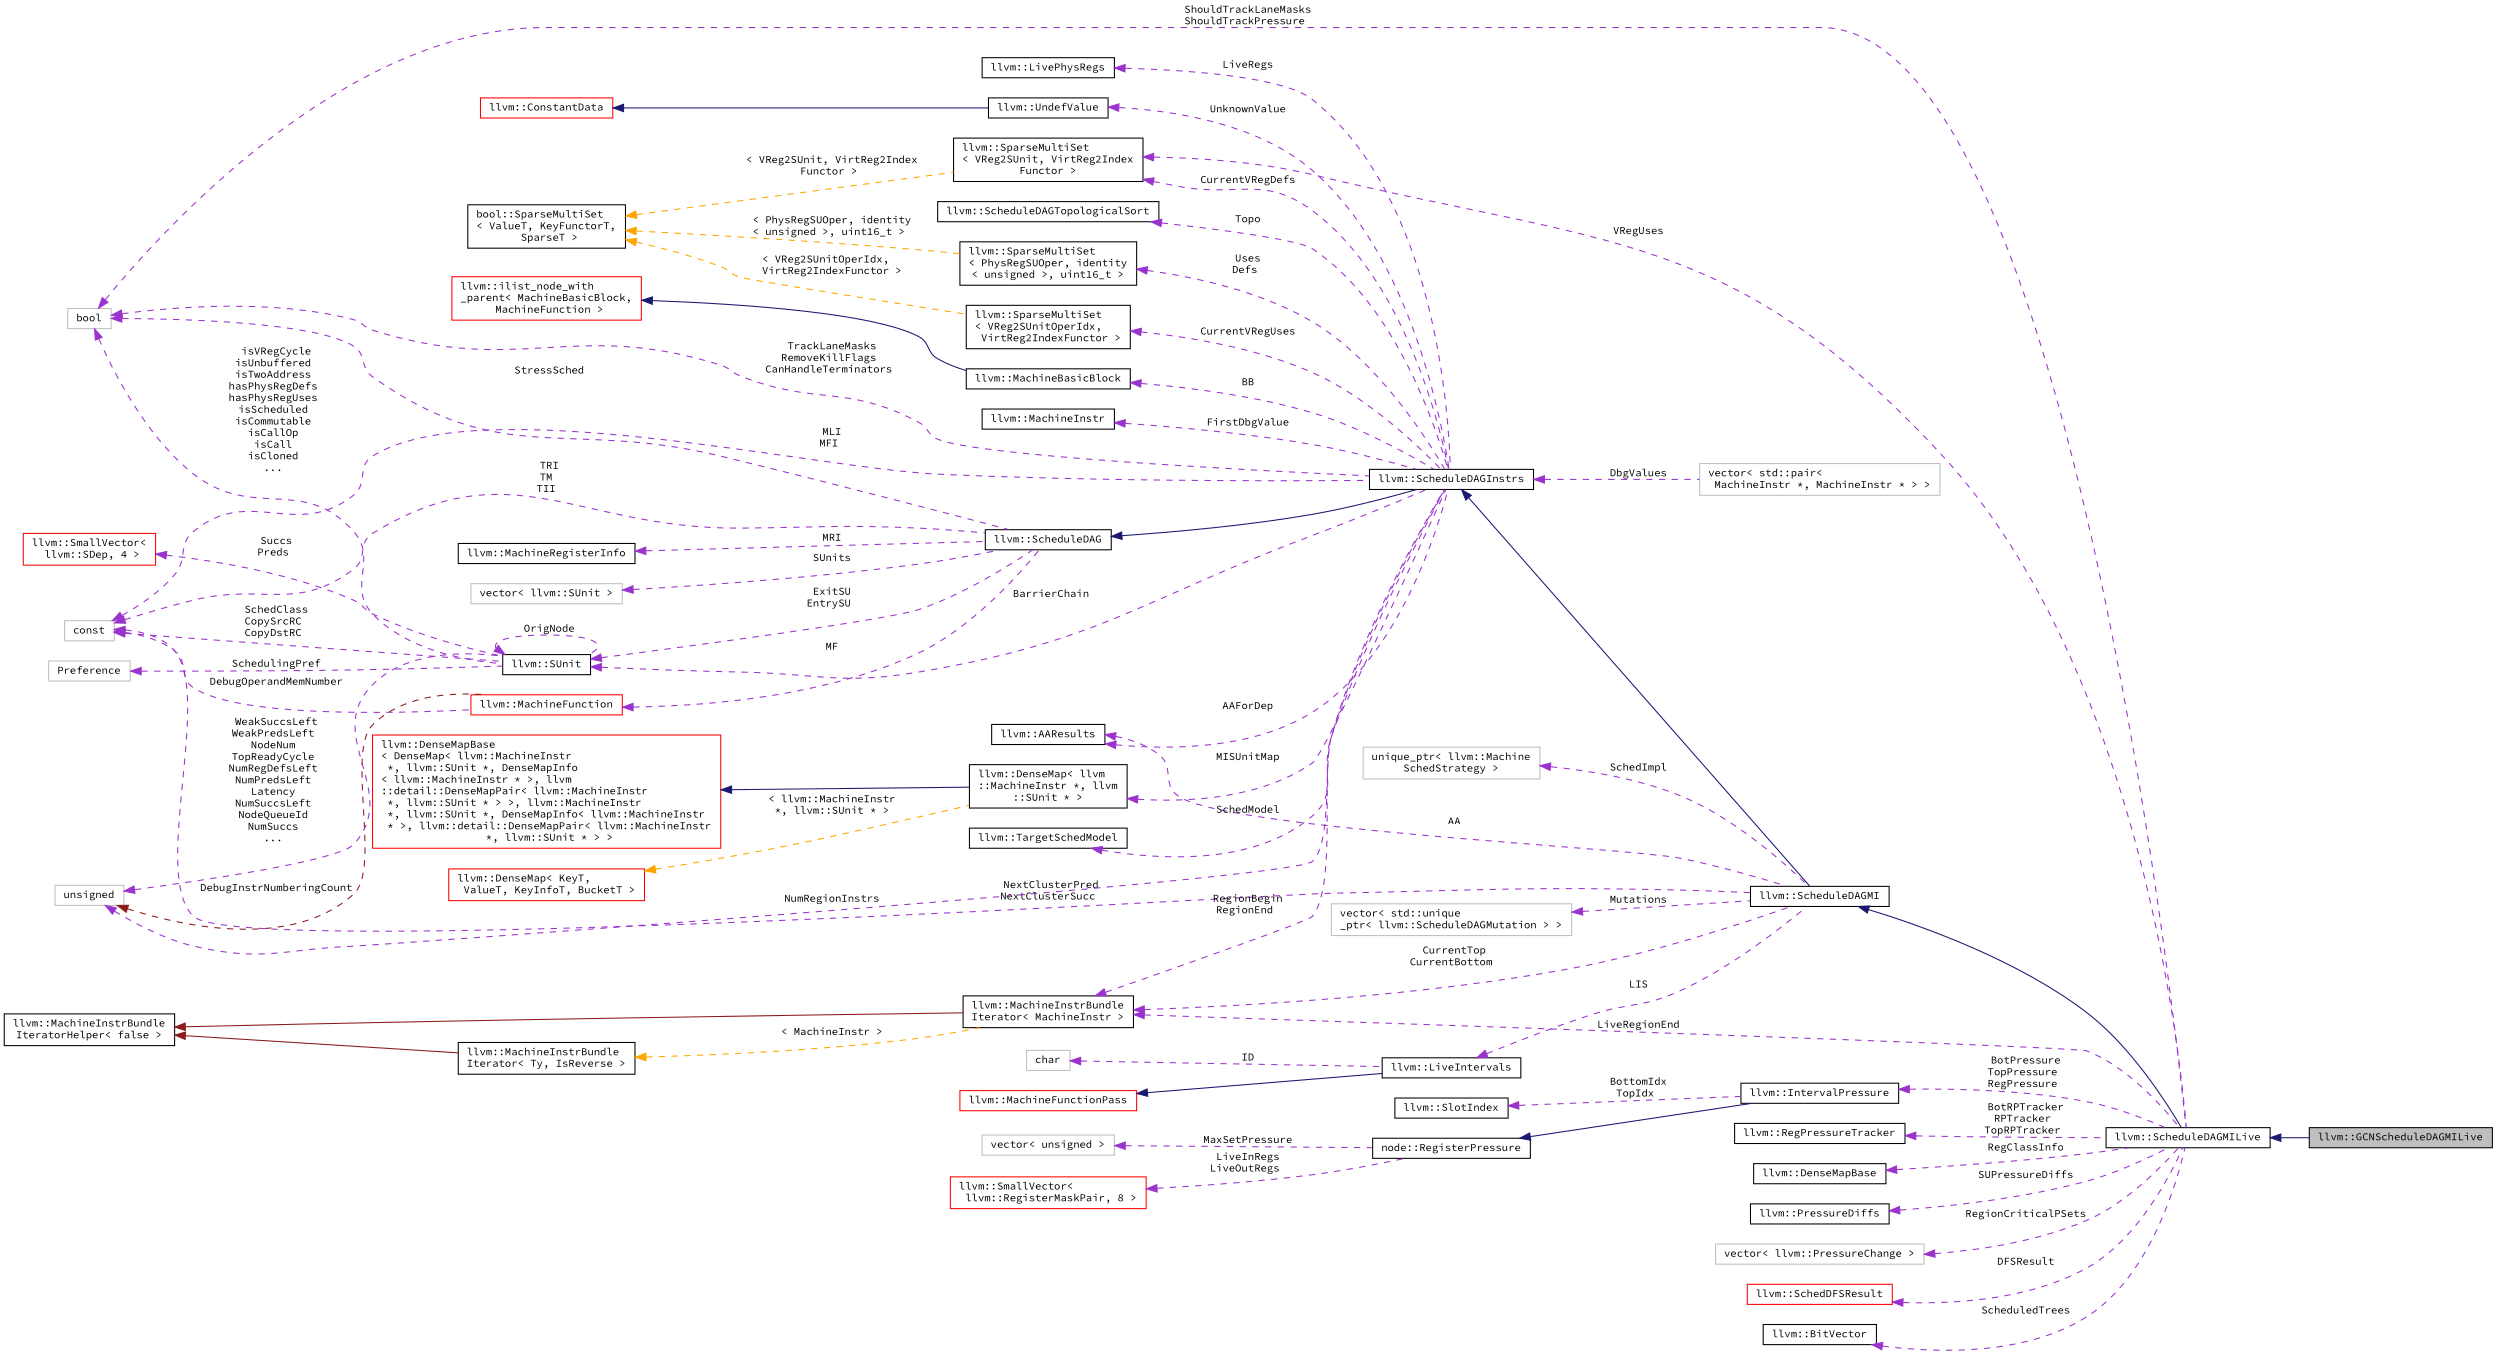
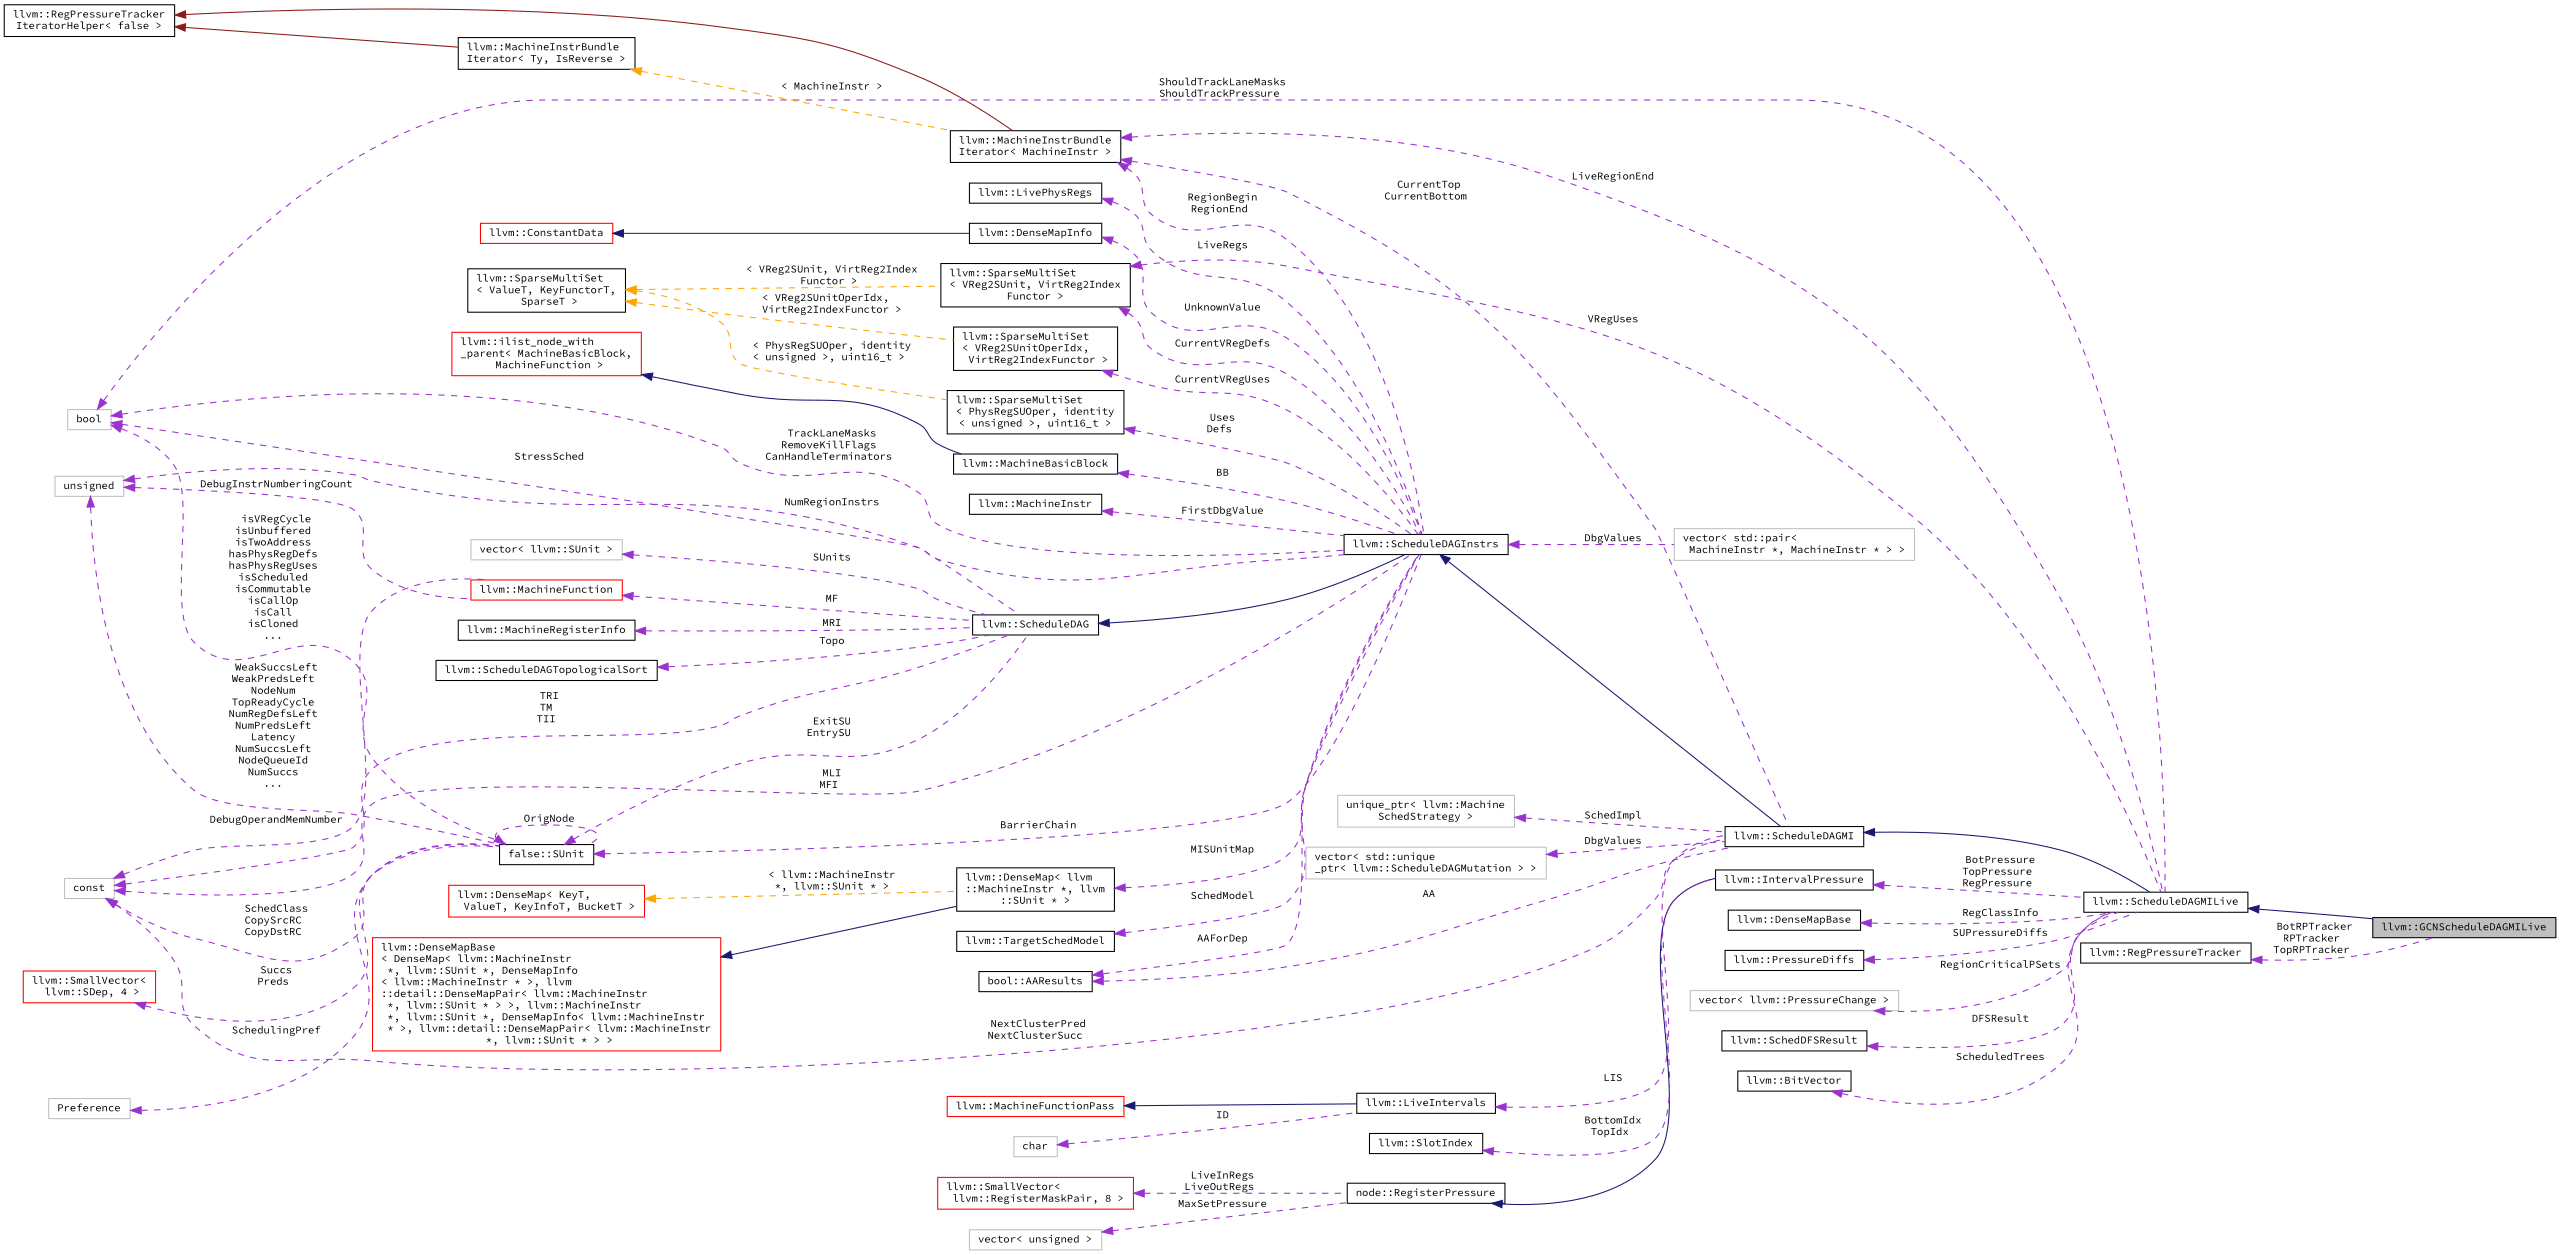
node "llvm::UndefValue": label "llvm::UndefValue" -> "llvm::DenseMapInfo"
node "bool::SparseMultiSet < ValueT, KeyFunctorT, SparseT >": label "bool::SparseMultiSet < ValueT, KeyFunctorT, SparseT >" -> "llvm::SparseMultiSet < ValueT, KeyFunctorT, SparseT >"
edge "llvm::ScheduleDAGInstrs" -> "llvm::ScheduleDAGTopologicalSort": now "llvm::ScheduleDAG" -> "llvm::ScheduleDAGTopologicalSort"
node "llvm::SUnit": label "llvm::SUnit" -> "false::SUnit"
node "llvm::AAResults": label "llvm::AAResults" -> "bool::AAResults"
edge "llvm::MachineFunction" -> "unsigned": color firebrick4 -> darkorchid3
edge "llvm::ScheduleDAGMI" -> "vector< std::unique _ptr< llvm::ScheduleDAGMutation > >": label " Mutations" -> " DbgValues"
node "llvm::MachineInstrBundle IteratorHelper< false >": label "llvm::MachineInstrBundle IteratorHelper< false >" -> "llvm::RegPressureTracker IteratorHelper< false >"
edge "llvm::ScheduleDAGMILive" -> "llvm::RegPressureTracker": now "llvm::GCNScheduleDAGMILive" -> "llvm::RegPressureTracker"
node "llvm::SchedDFSResult": color red -> black
